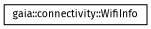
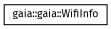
node "gaia::connectivity::WifiInfo": label "gaia::connectivity::WifiInfo" -> "gaia::gaia::WifiInfo"
